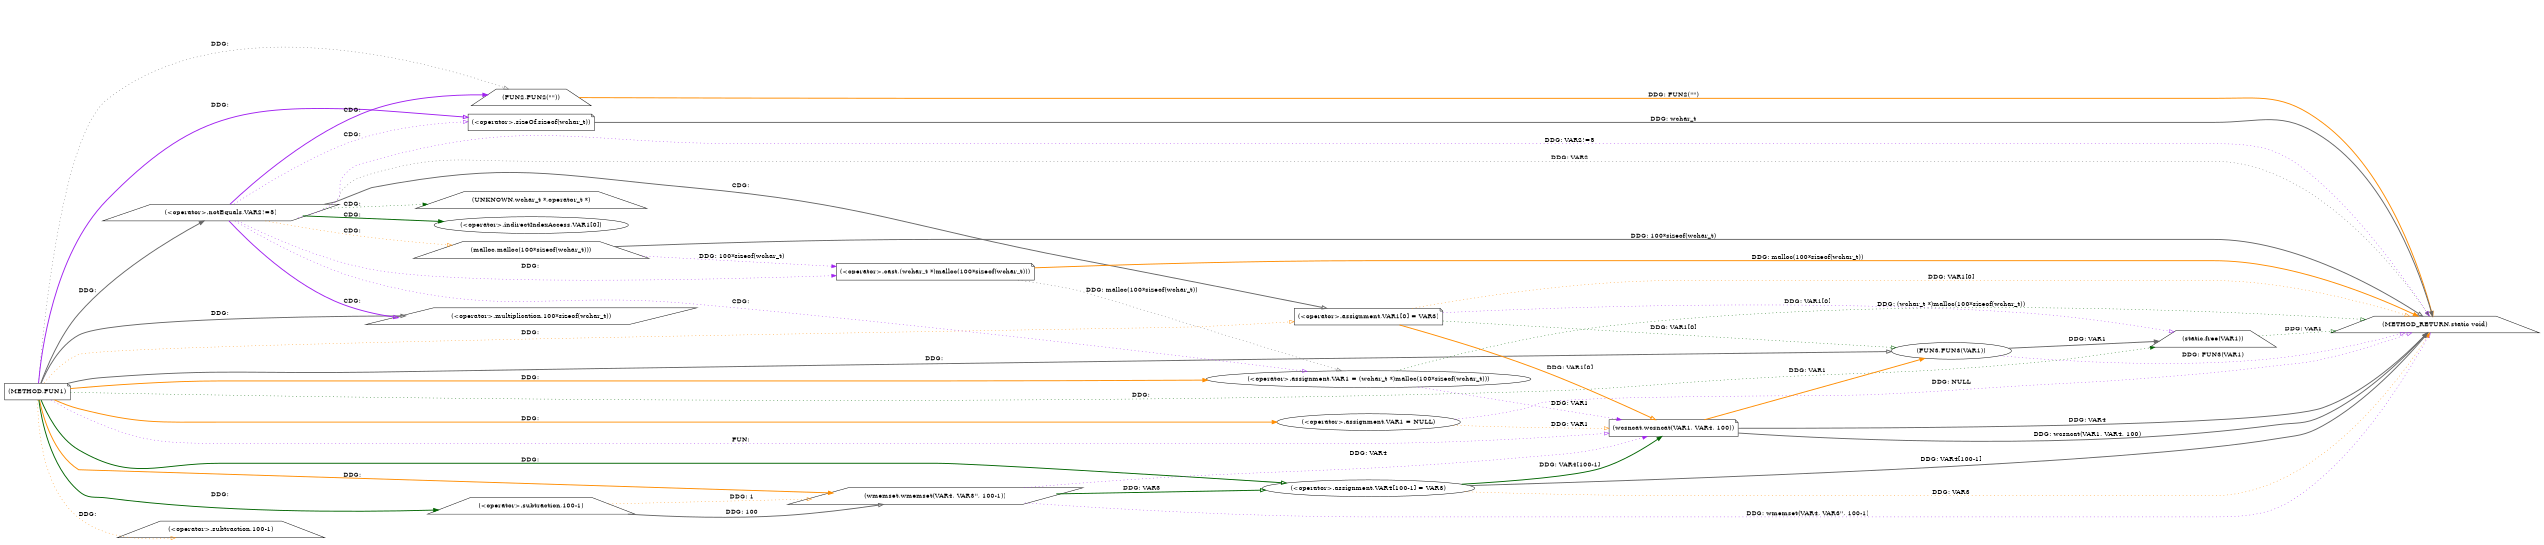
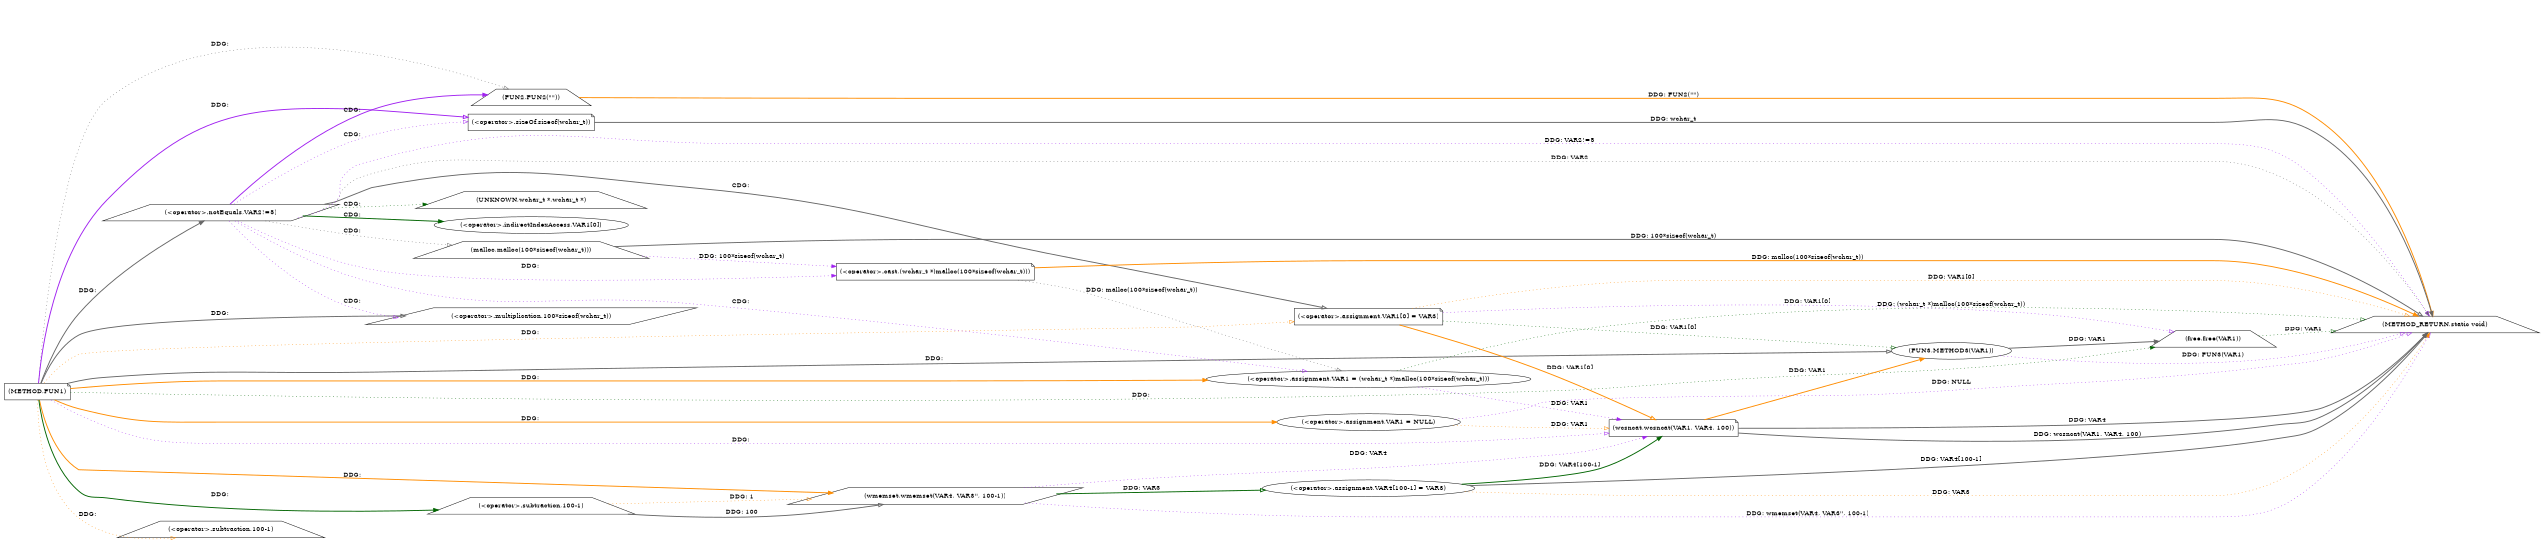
node "(UNKNOWN,wchar_t *,operator_t *)": label "(UNKNOWN,wchar_t *,operator_t *)" -> "(UNKNOWN,wchar_t *,wchar_t *)"
edge "(<operator>.notEquals,VAR2!=5)" -> "(malloc,malloc(100*sizeof(wchar_t)))": color darkorange -> gray40
edge "(<operator>.notEquals,VAR2!=5)" -> "(<operator>.multiplication,100*sizeof(wchar_t))": style bold -> dotted
node "(static,free(VAR1))": label "(static,free(VAR1))" -> "(free,free(VAR1))"
node "(FUN3,FUN3(VAR1))": label "(FUN3,FUN3(VAR1))" -> "(FUN3,METHOD3(VAR1))"
edge "(METHOD,FUN1)" -> "(wcsncat,wcsncat(VAR1, VAR4, 100))": label "FUN: " -> "DDG: "
edge "(METHOD,FUN1)" -> "(<operator>.assignment,VAR4[100-1] = VAR3)": removed, label "DDG:"
